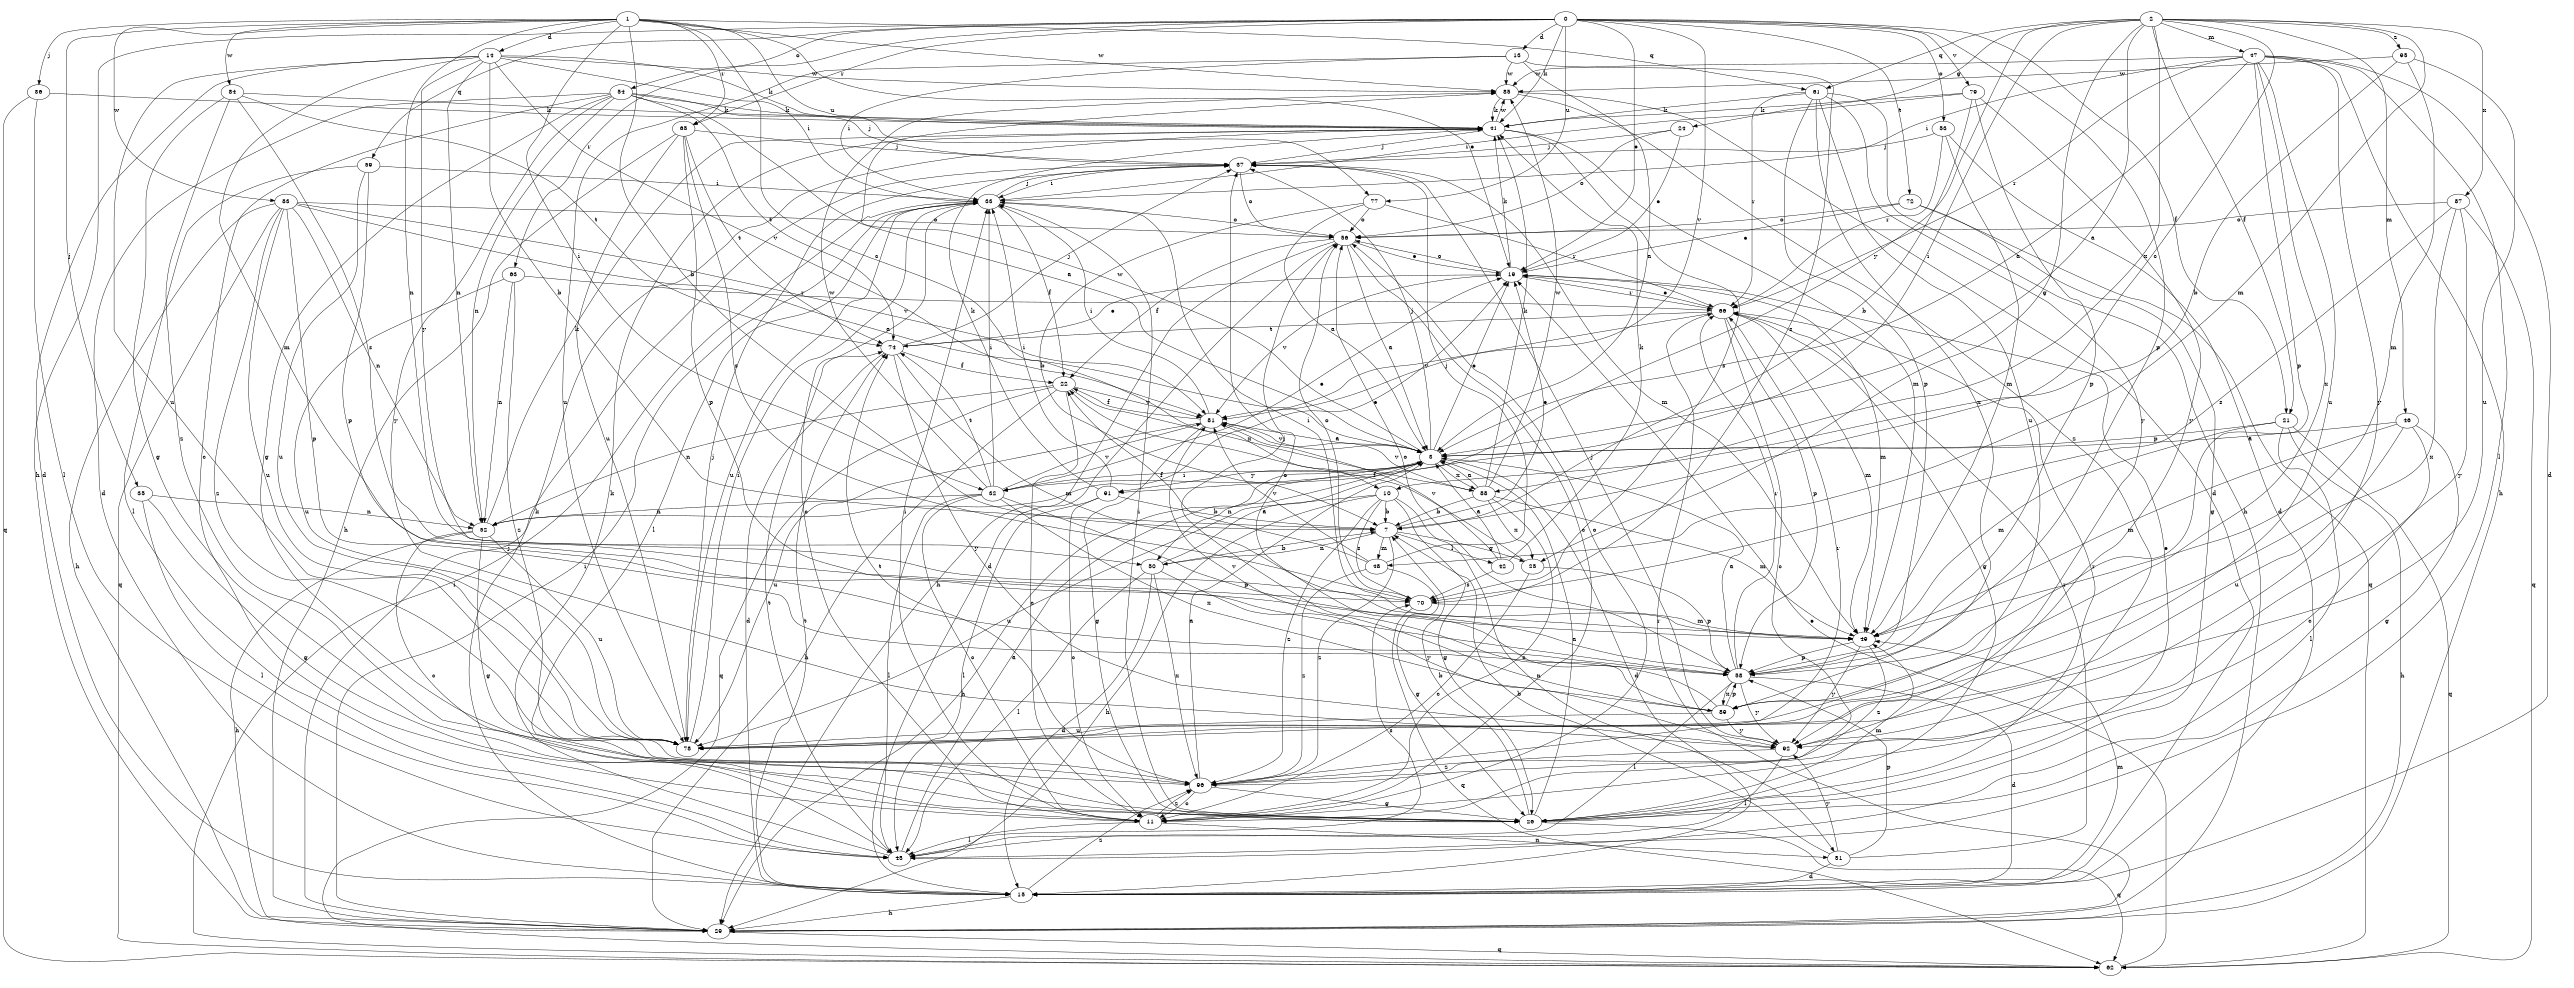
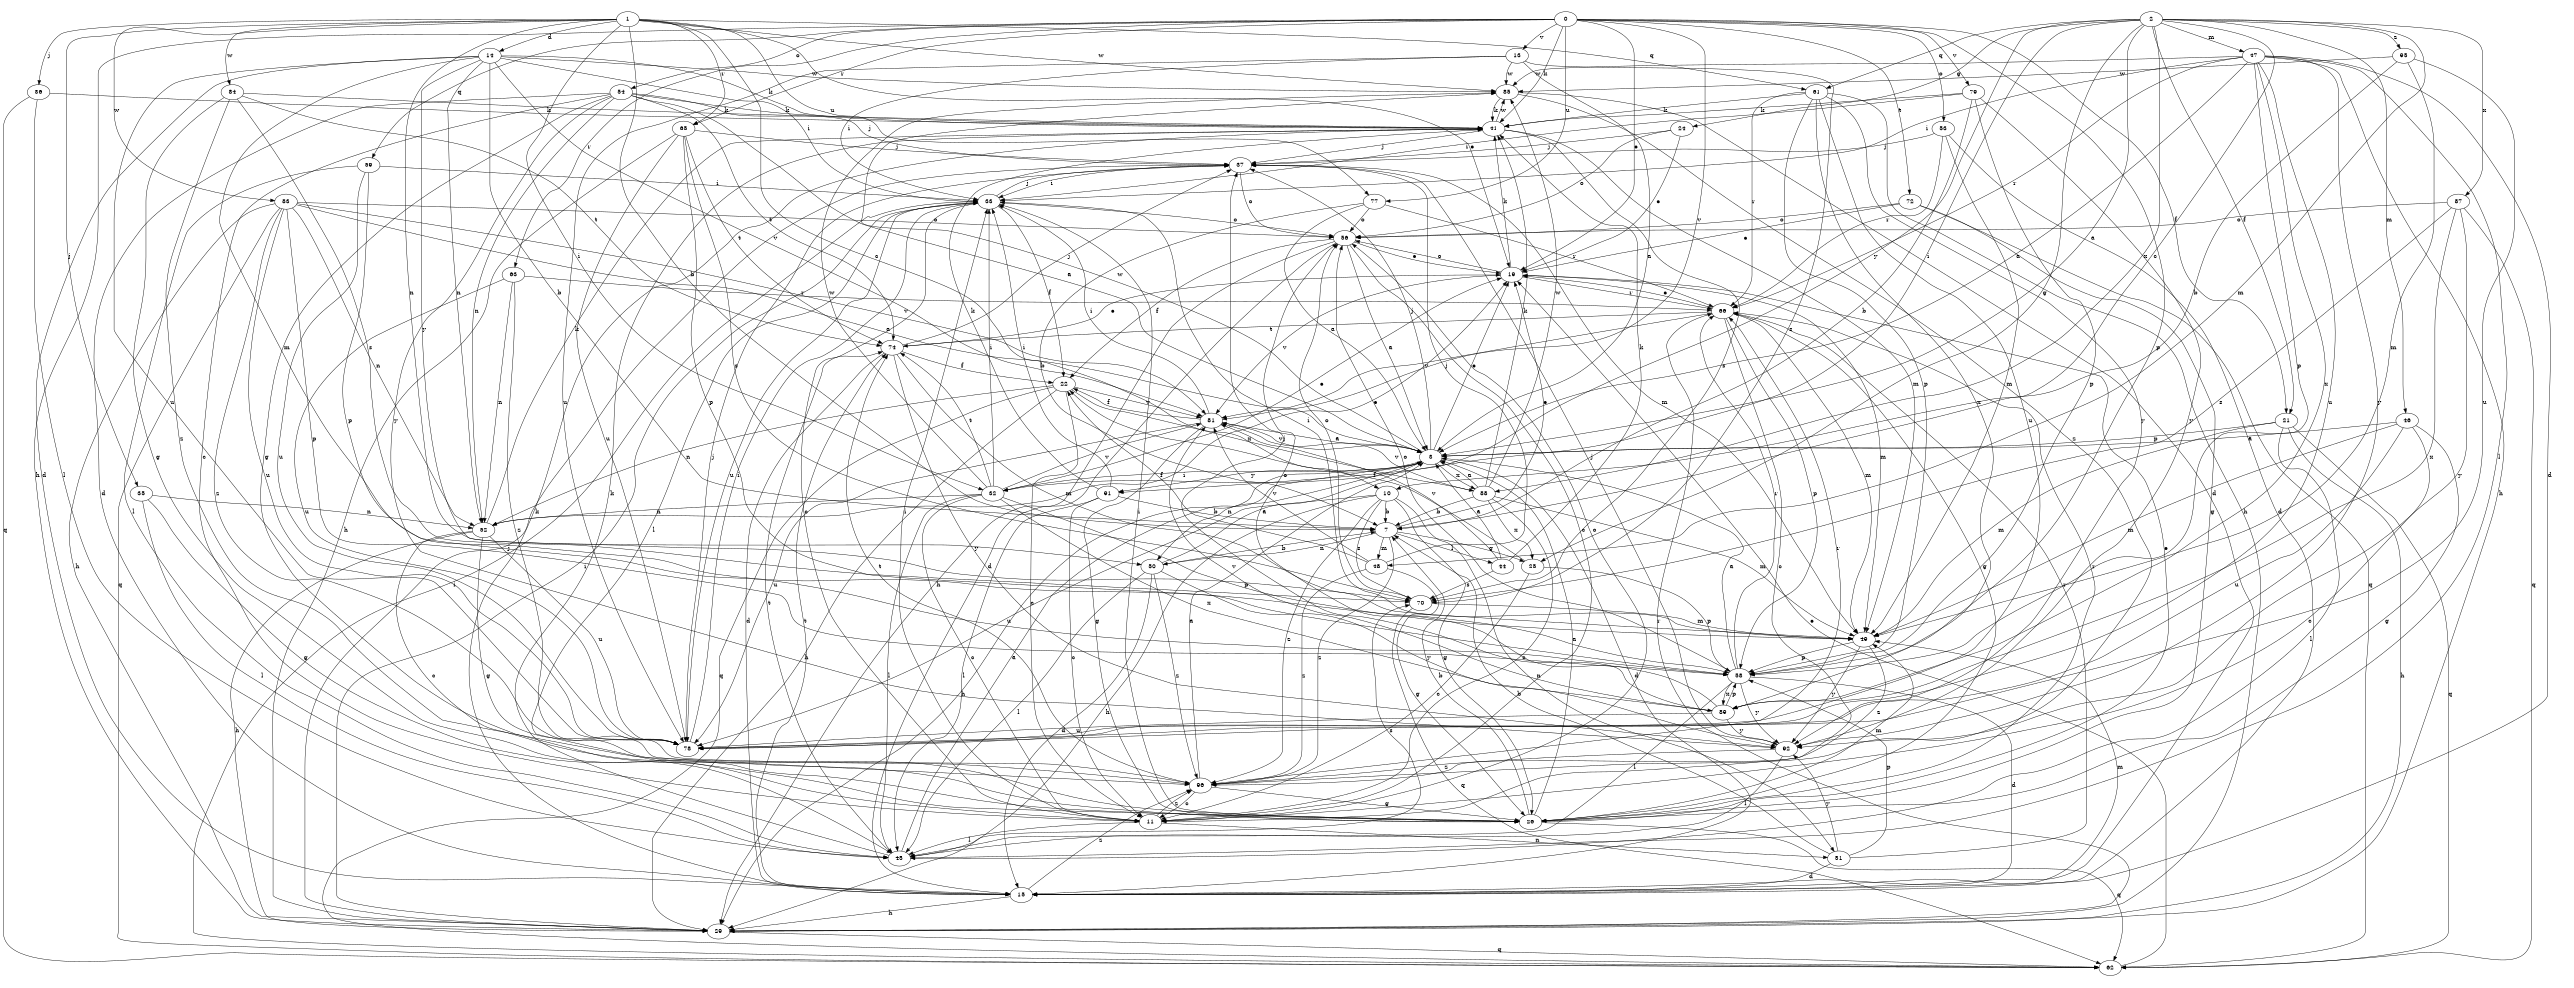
edge "0" -> "13": label "d" -> "v"
node "42": label "42" -> "44"
edge "50" -> "96": label "x" -> "z"
